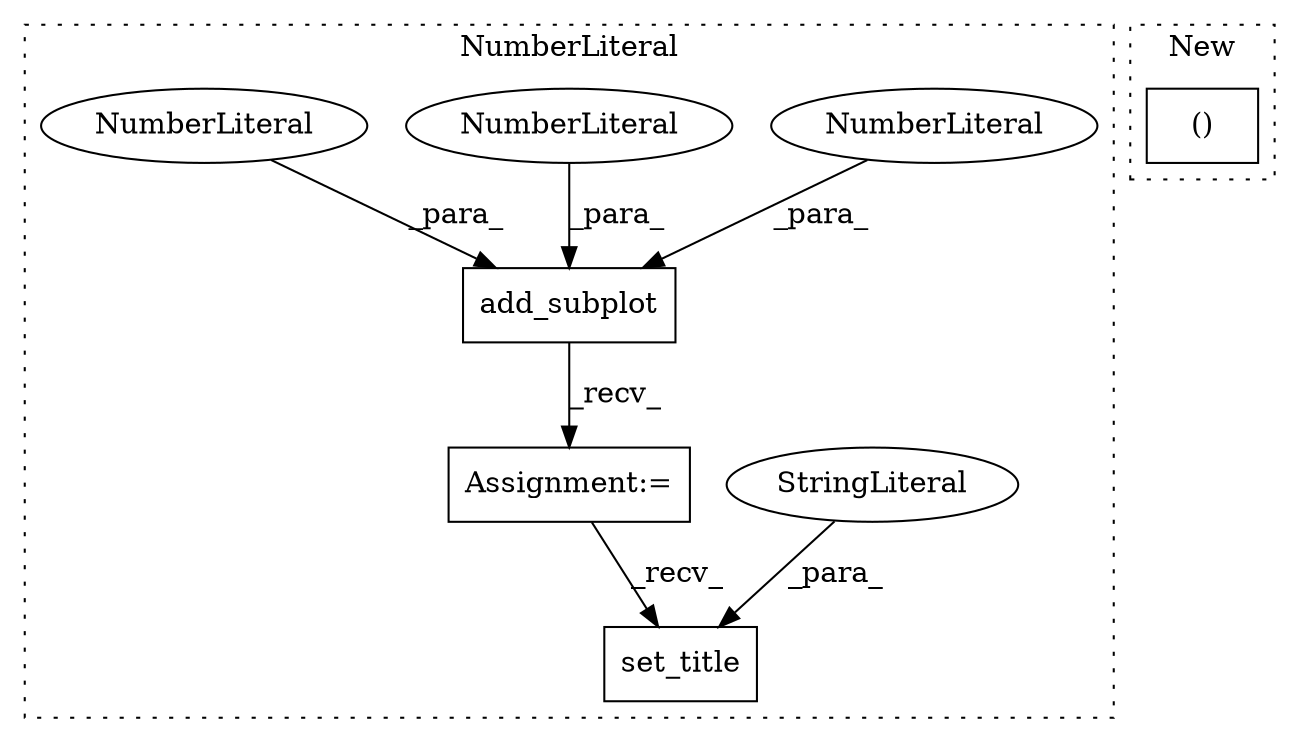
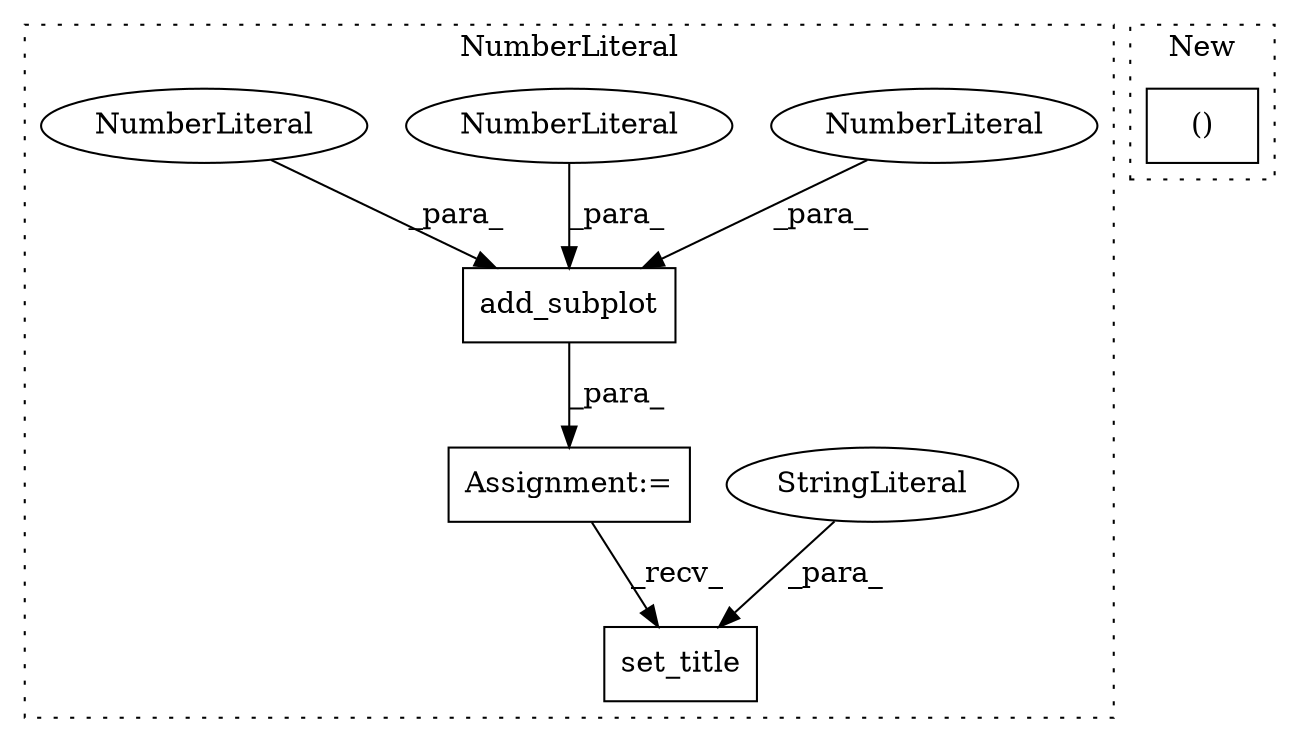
edge "add_subplot" -> "Assignment:=": label "_recv_" -> "_para_"
